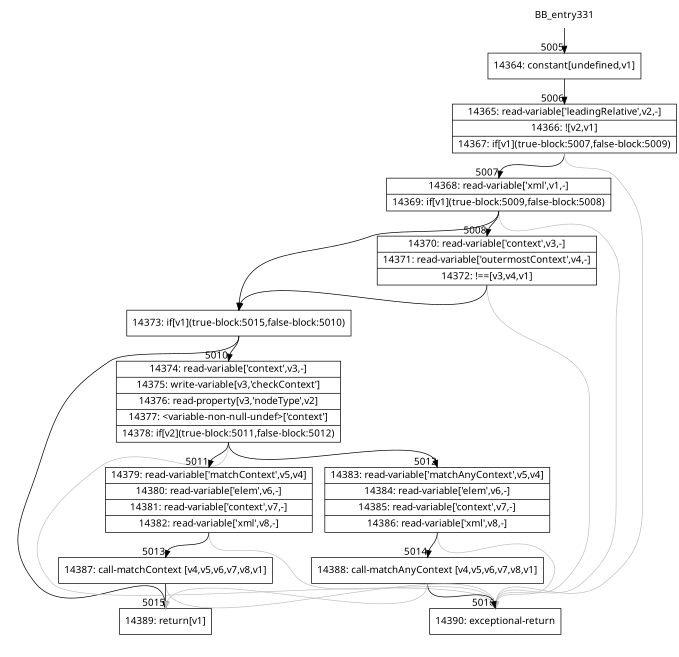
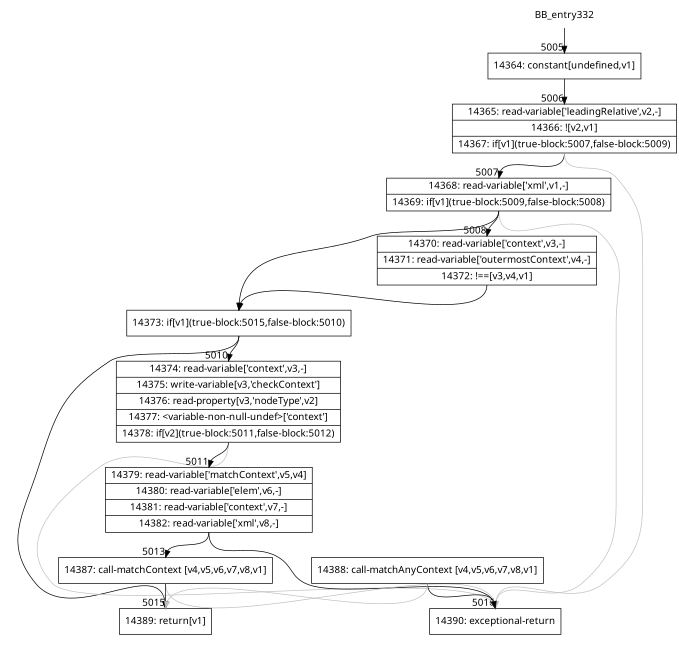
node "BB_entry331": label "BB_entry331" -> "BB_entry332"
edge "14370: read-variable['context',v3,-]" -> "14390: exceptional-return": removed
node "14383: read-variable['matchAnyContext',v5,v4]": removed
edge "14379: read-variable['matchContext',v5,v4]" -> "14390: exceptional-return": color gray -> black
